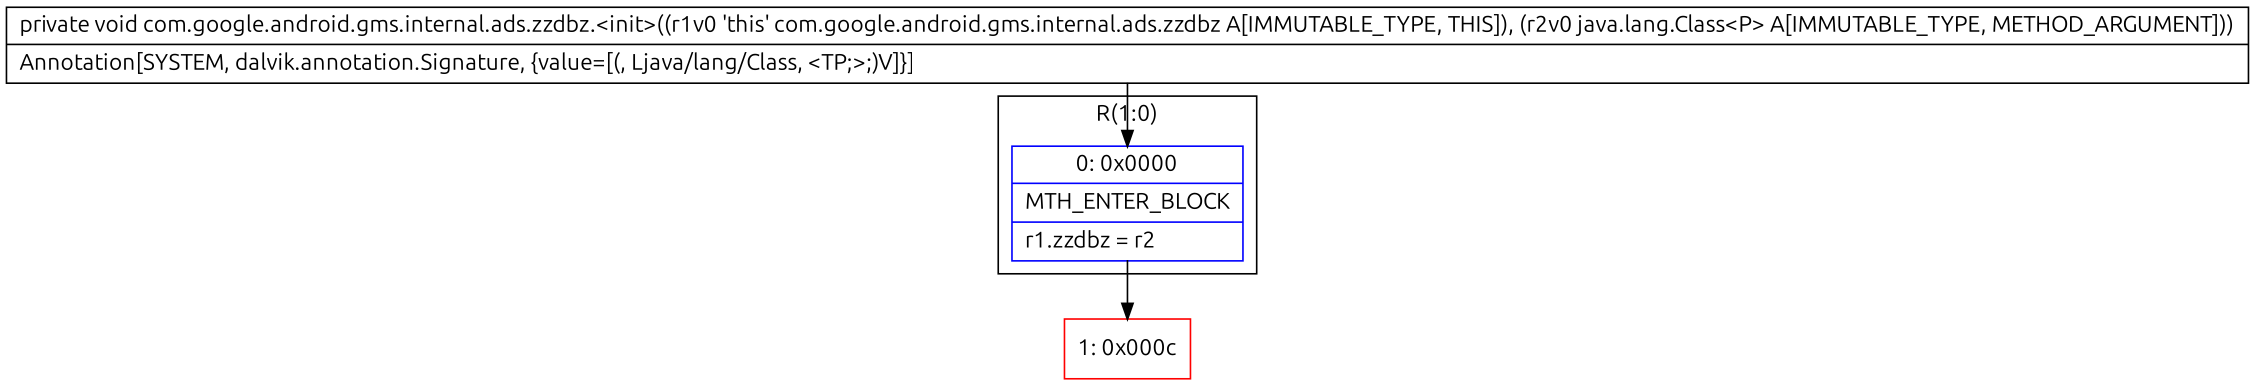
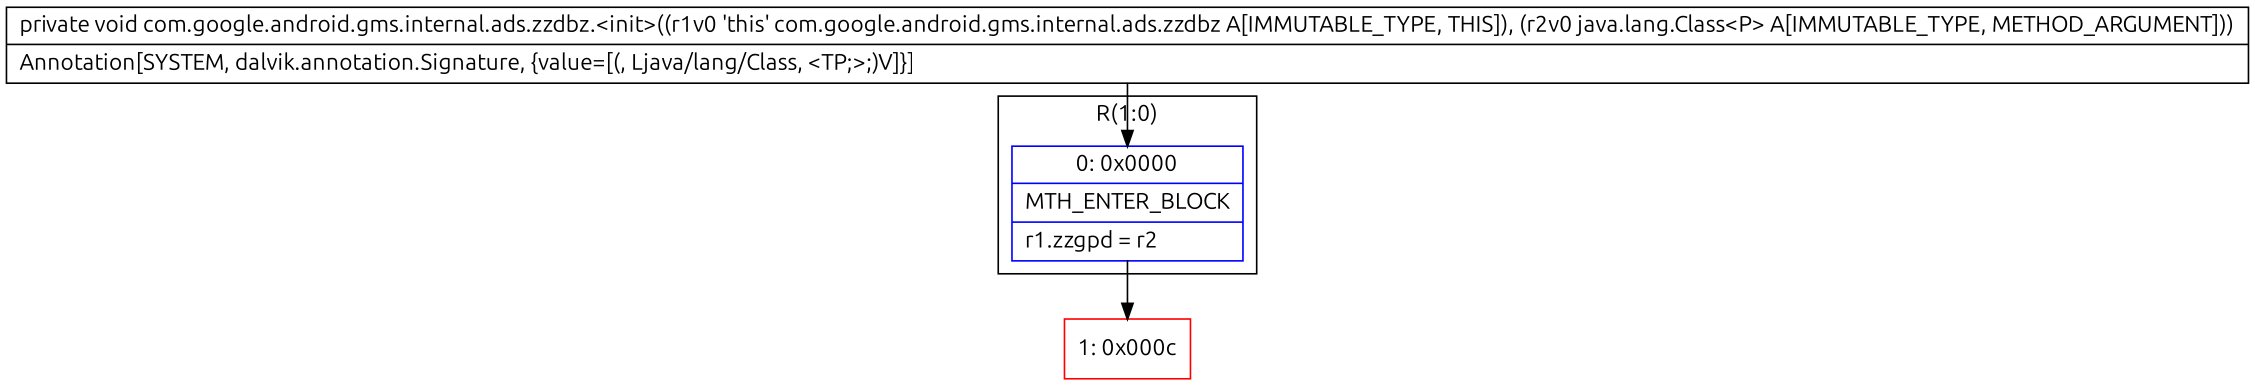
node "0: 0x0000": text "r1.zzdbz = r2" -> "r1.zzgpd = r2"
